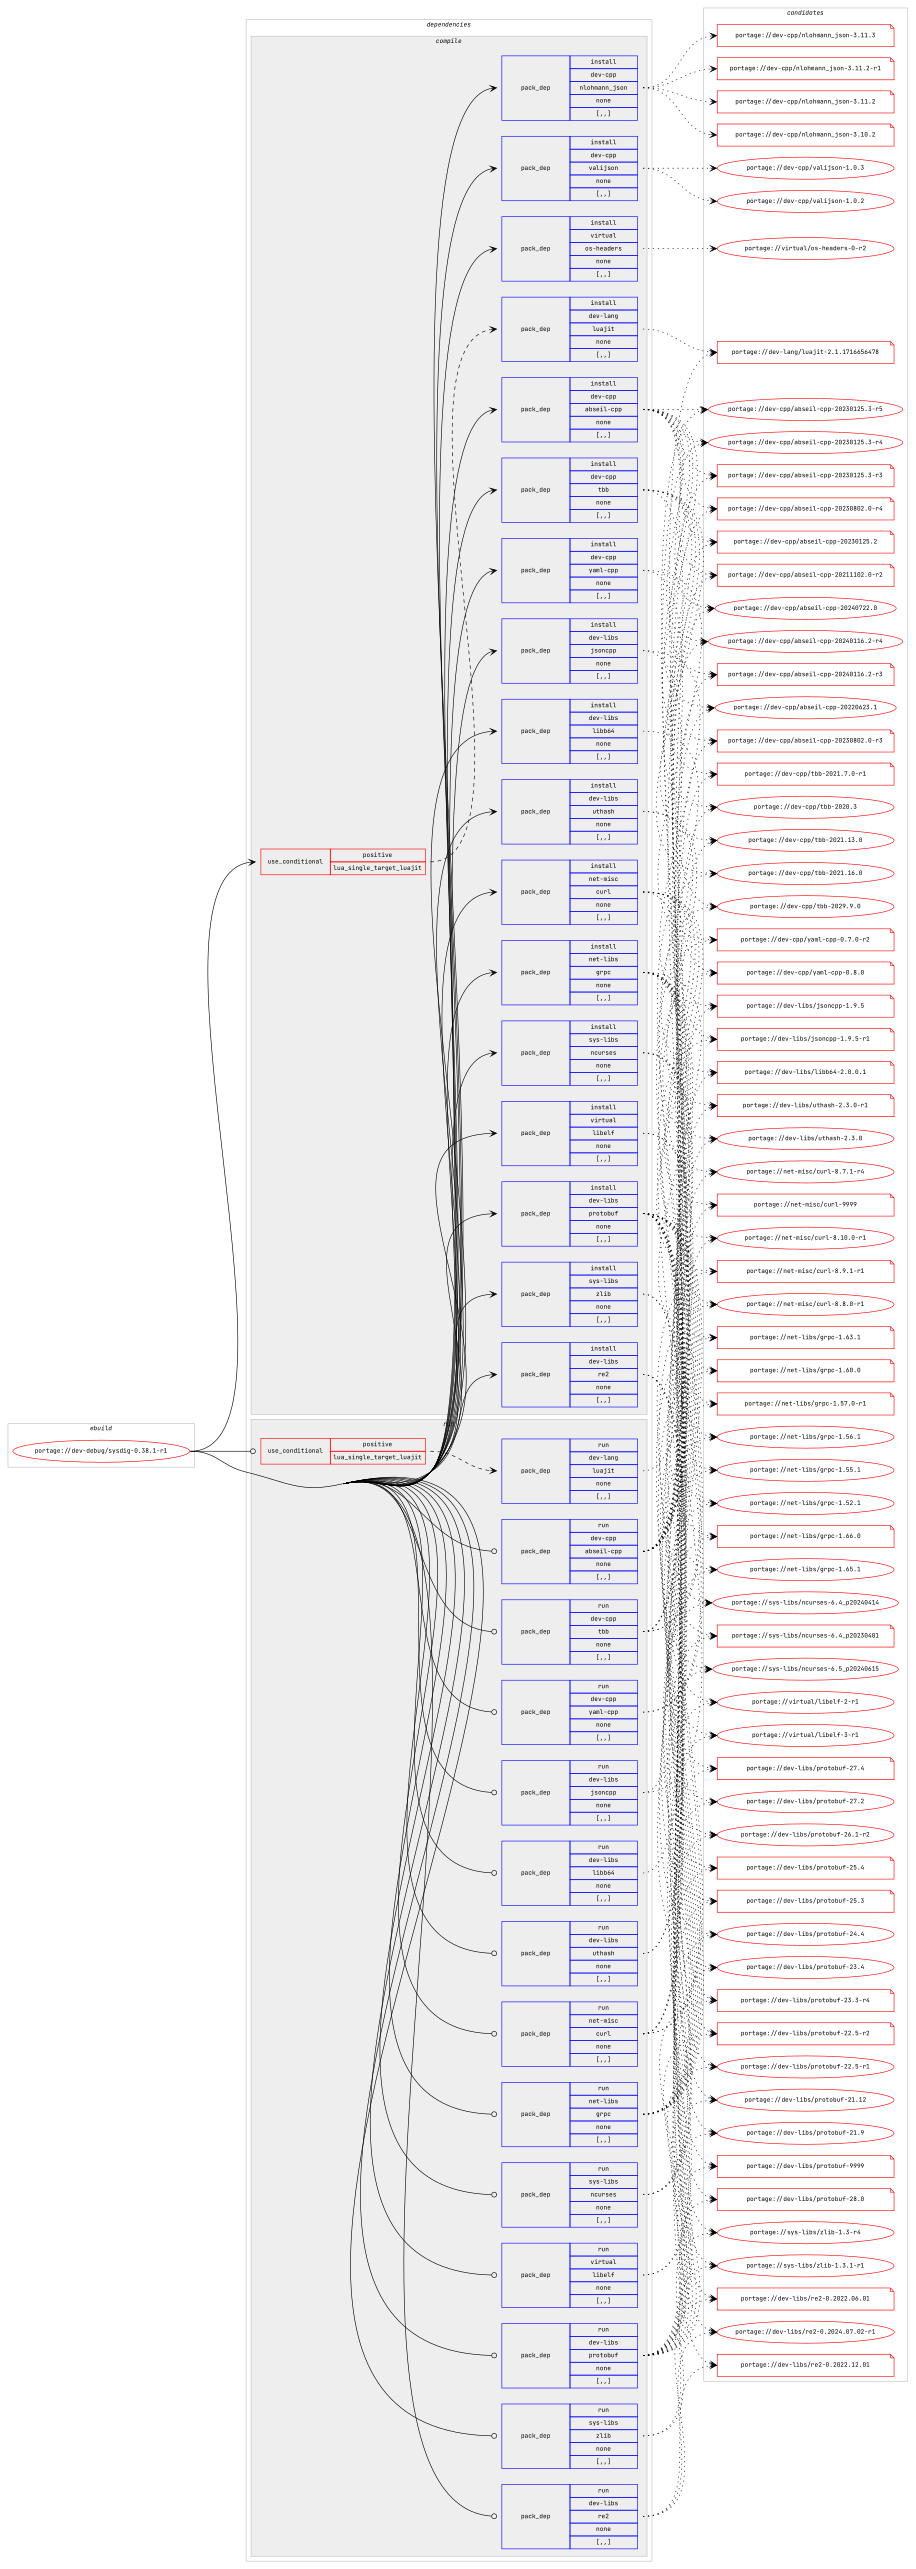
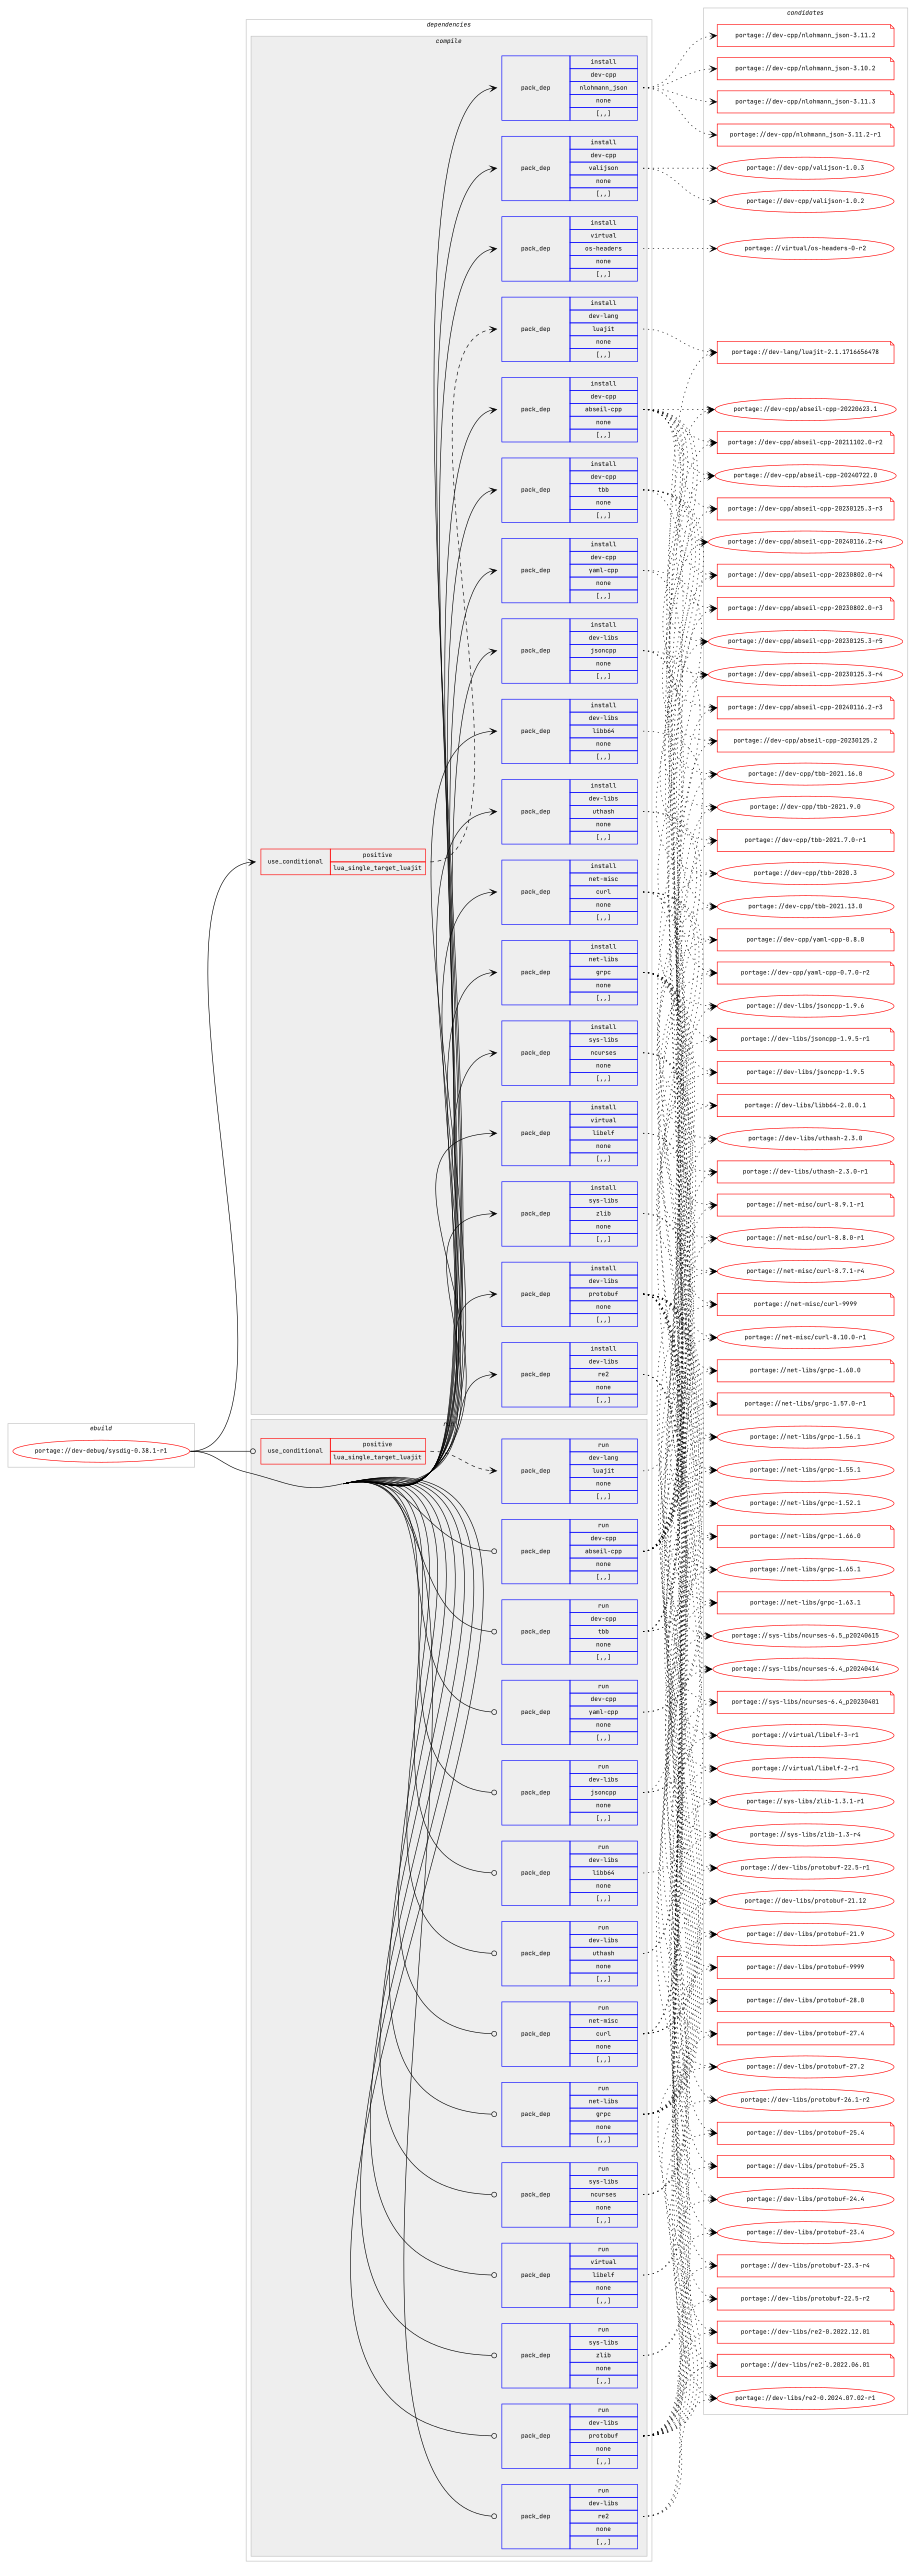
node "portage://dev-cpp/tbb-2029.9.0": label "portage://dev-cpp/tbb-2029.9.0" -> "portage://dev-cpp/tbb-2021.9.0"
node "portage://dev-libs/jsoncpp-1.9.6": added
